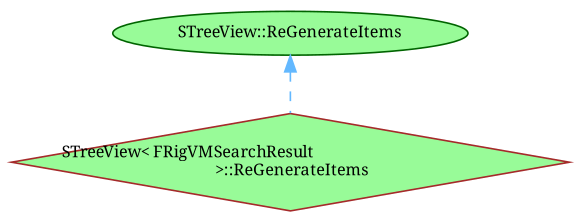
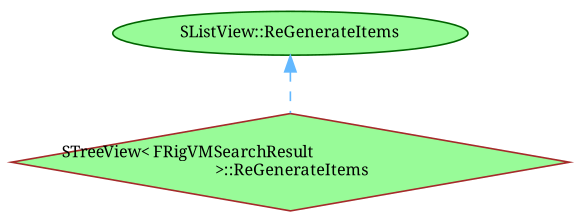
node "STreeView::ReGenerateItems": label "STreeView::ReGenerateItems" -> "SListView::ReGenerateItems"
